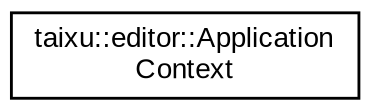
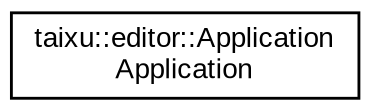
node "taixu::editor::Application Context": label "taixu::editor::Application Context" -> "taixu::editor::Application Application"
